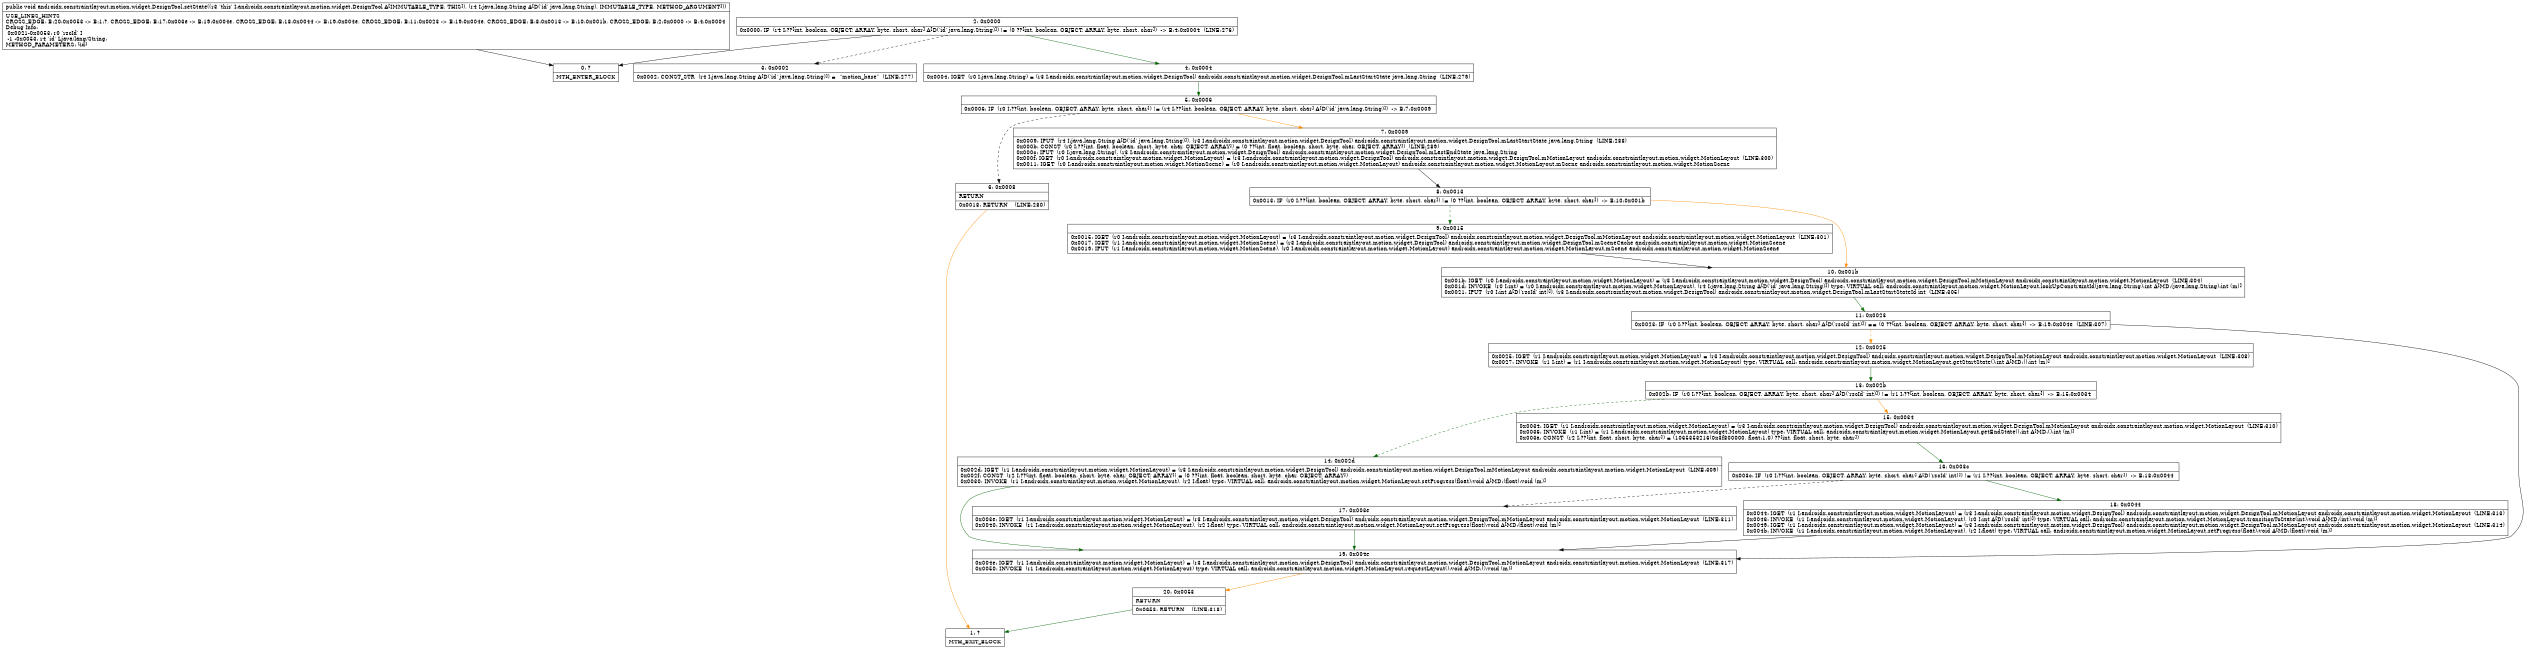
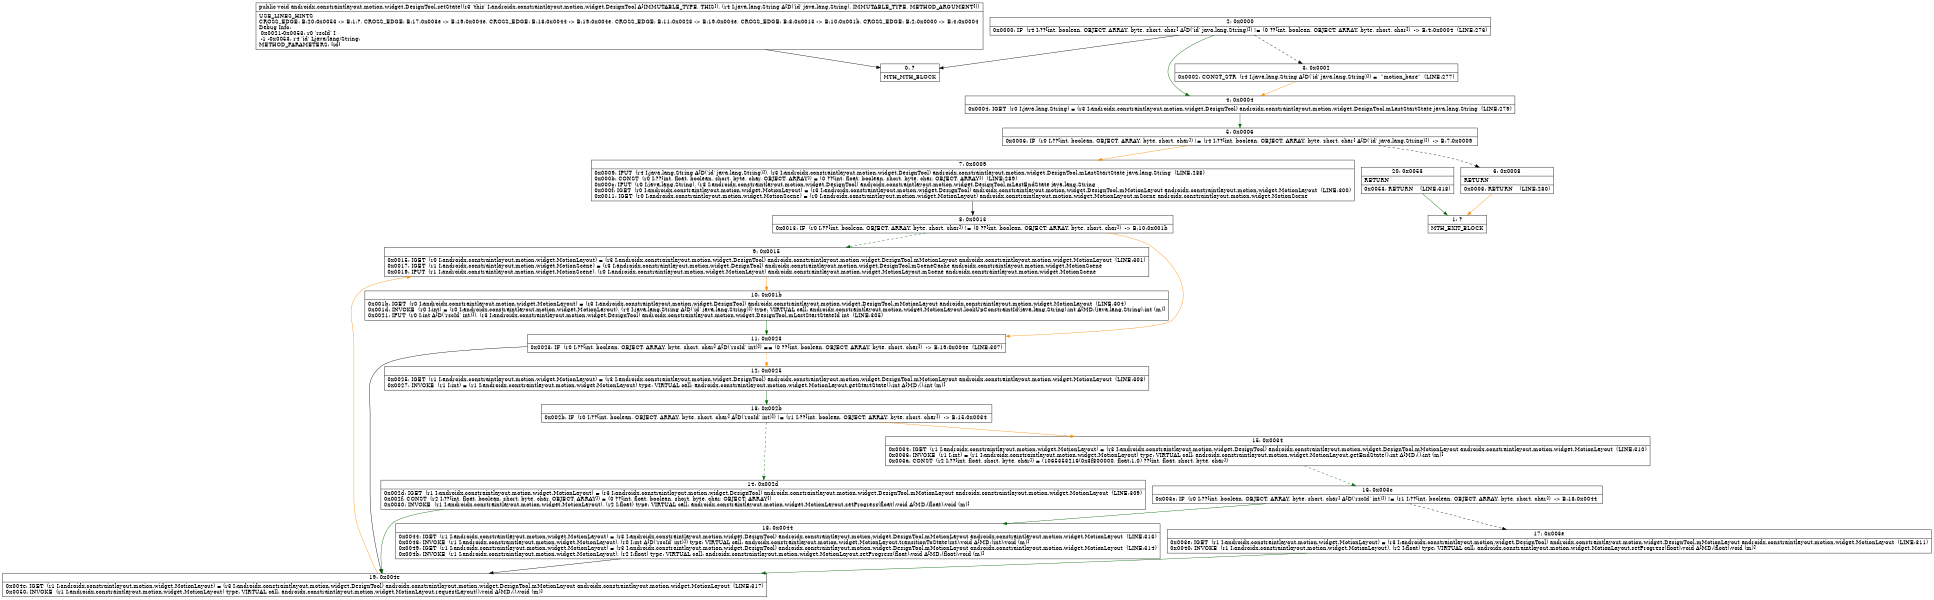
node "0: ?": text "MTH_ENTER_BLOCK" -> "MTH_MTH_BLOCK"
edge "3: 0x0002" -> "4: 0x0004": added
node "6: 0x0008": text "0x0018: RETURN    (LINE:280)" -> "0x0008: RETURN    (LINE:280)"
edge "8: 0x0013" -> "10: 0x001b": now "8: 0x0013" -> "11: 0x0023"
edge "9: 0x0015" -> "10: 0x001b": color black -> darkorange
edge "15: 0x0034" -> "16: 0x003c": style solid -> dashed
edge "19: 0x004e" -> "20: 0x0053": now "19: 0x004e" -> "9: 0x0015"
node "20: 0x0053": text "0x0653: RETURN    (LINE:318)" -> "0x0053: RETURN    (LINE:318)"
